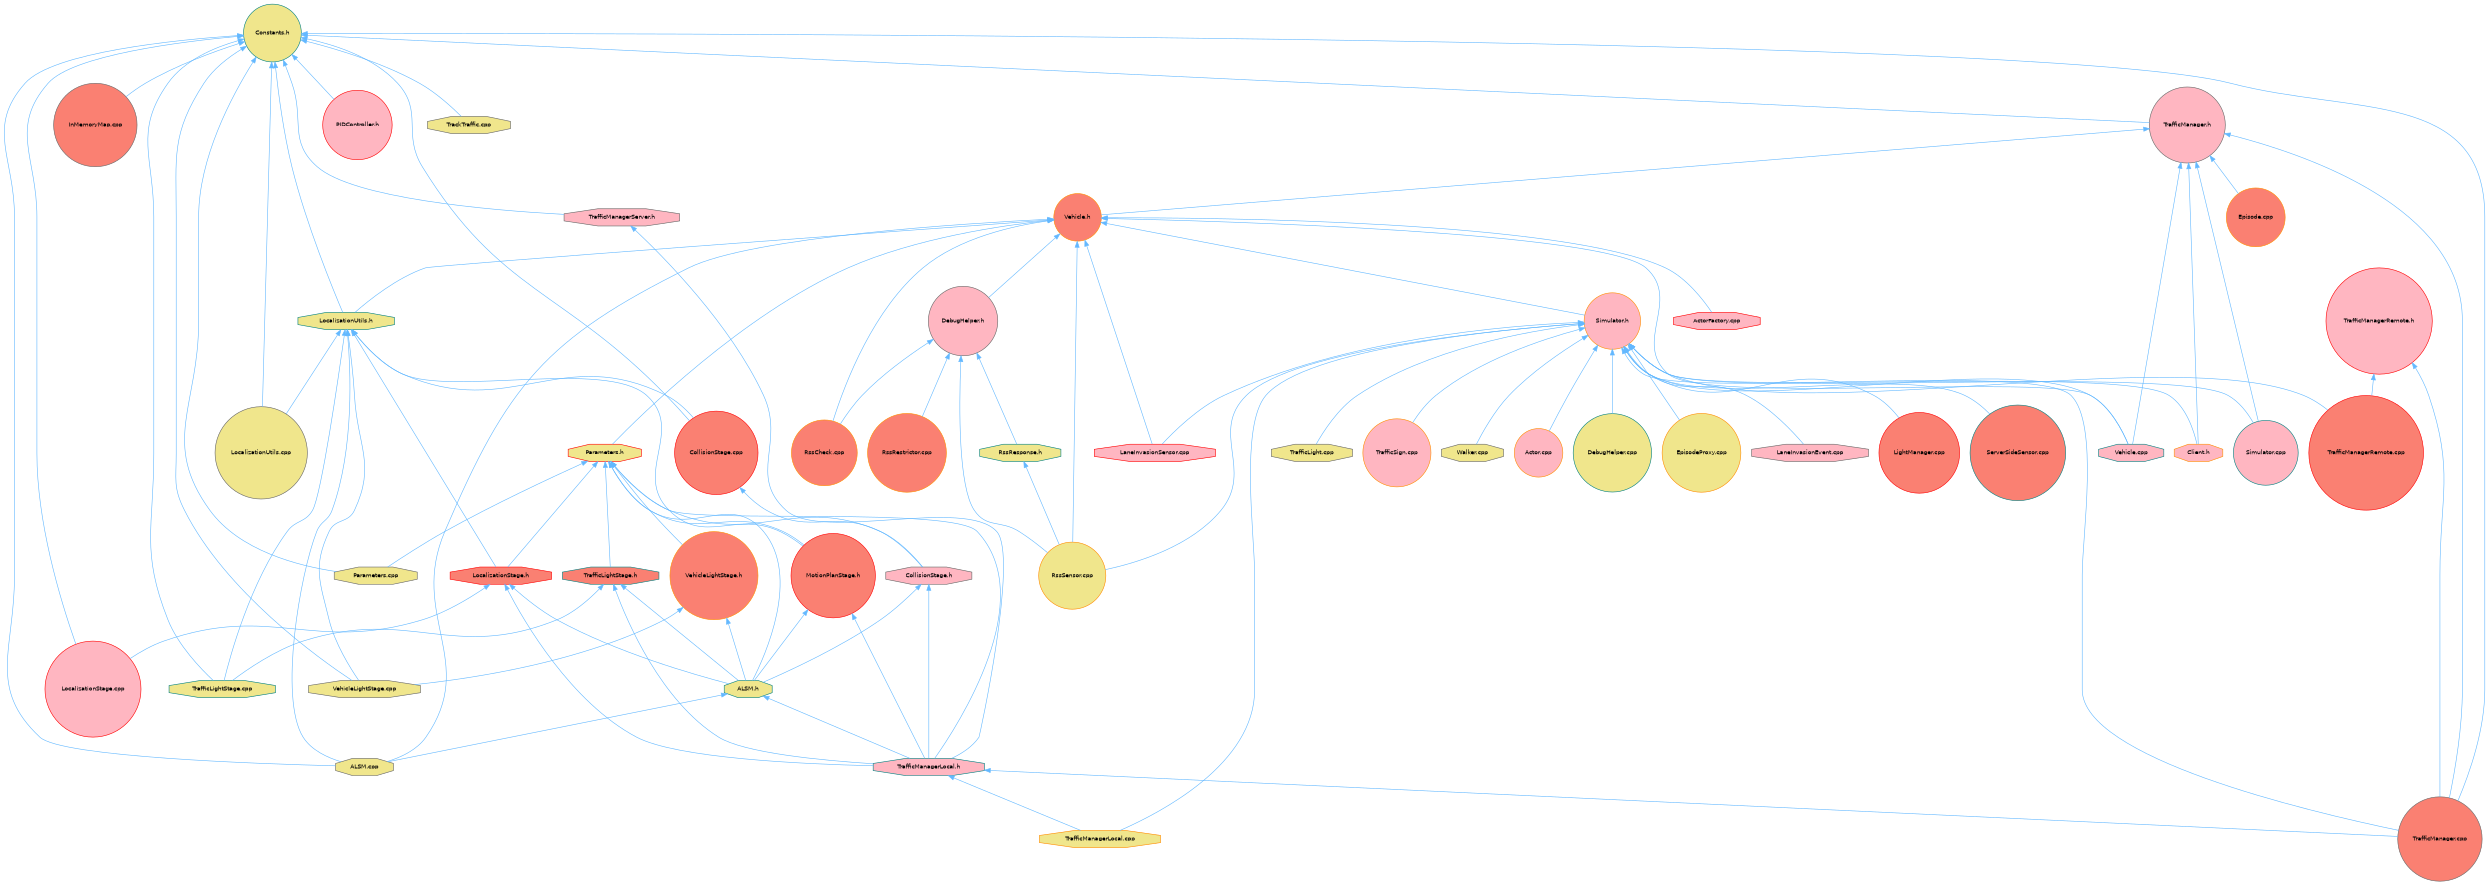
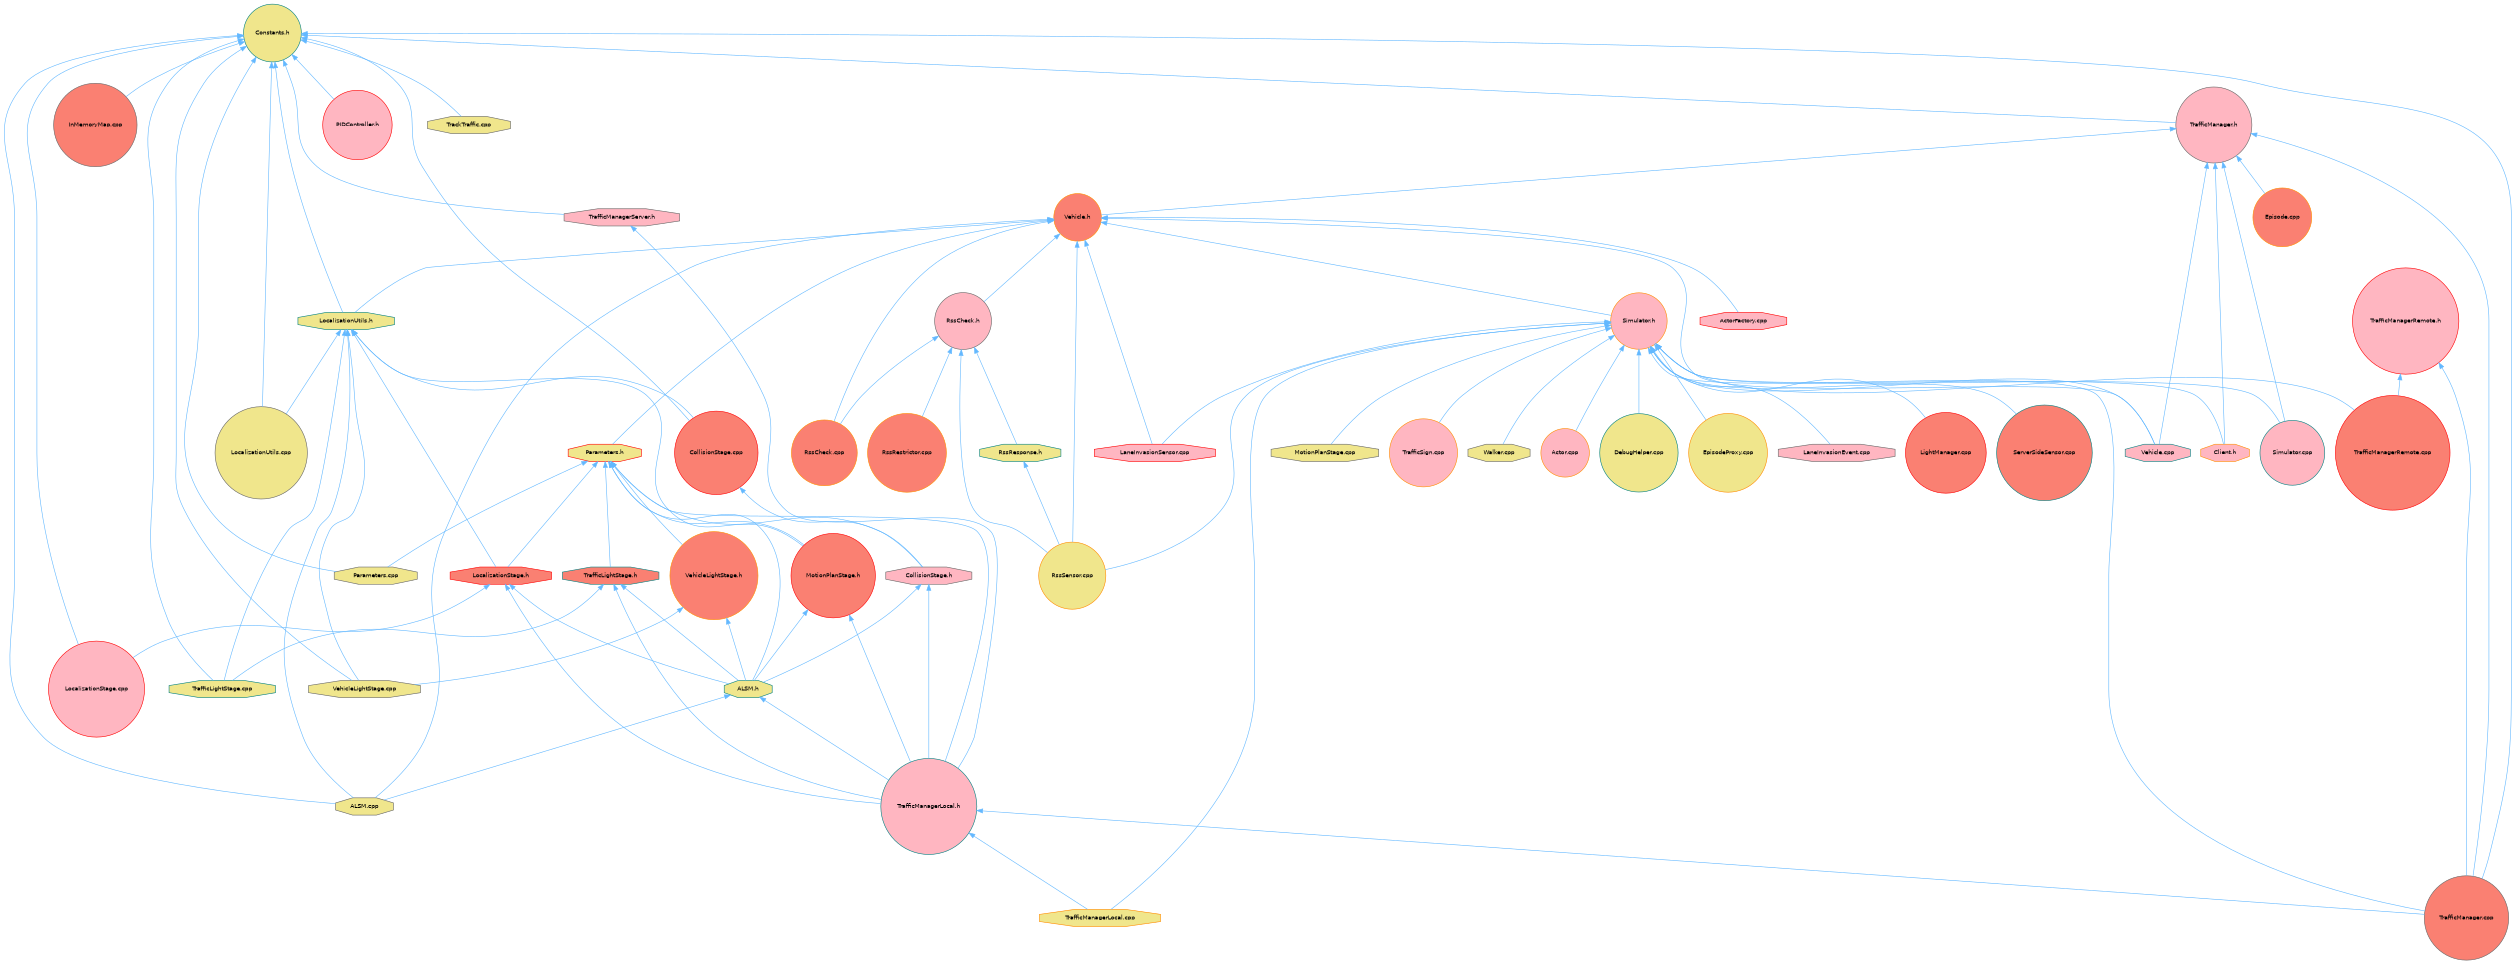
node "DebugHelper.h": label "DebugHelper.h" -> "RssCheck.h"
node "TrafficLight.cpp": label "TrafficLight.cpp" -> "MotionPlanStage.cpp"
node "TrafficManagerLocal.h": shape octagon -> circle
